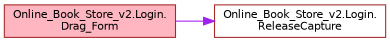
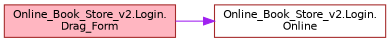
node "Online_Book_Store_v2.Login. ReleaseCapture": label "Online_Book_Store_v2.Login. ReleaseCapture" -> "Online_Book_Store_v2.Login. Online"
